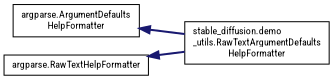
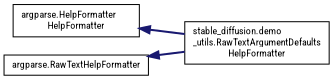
node "argparse.ArgumentDefaults HelpFormatter": label "argparse.ArgumentDefaults HelpFormatter" -> "argparse.HelpFormatter HelpFormatter"
